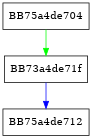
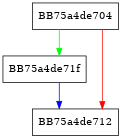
edge "BB75a4de704" -> "BB75a4de712": added
node "BB73a4de71f": label "BB73a4de71f" -> "BB75a4de71f"
